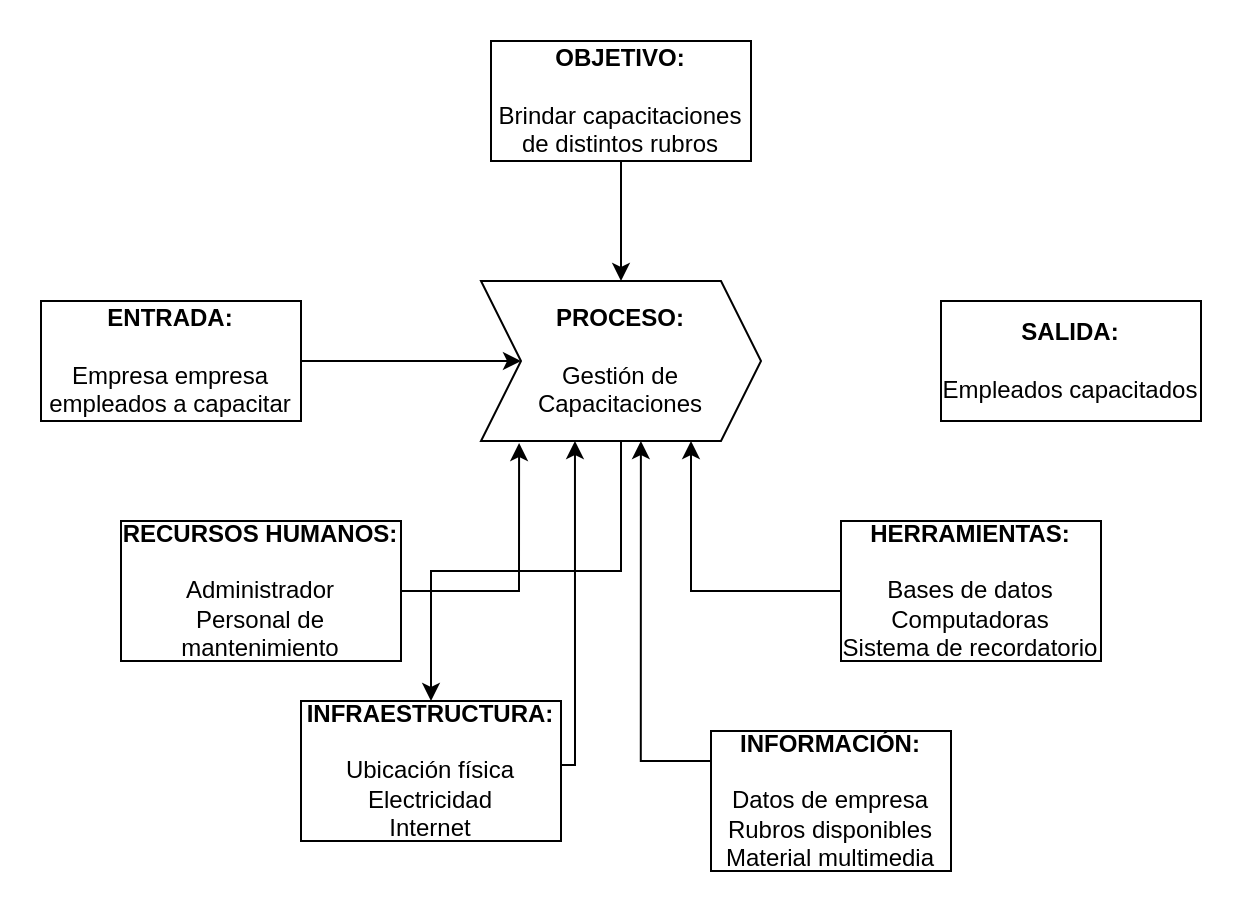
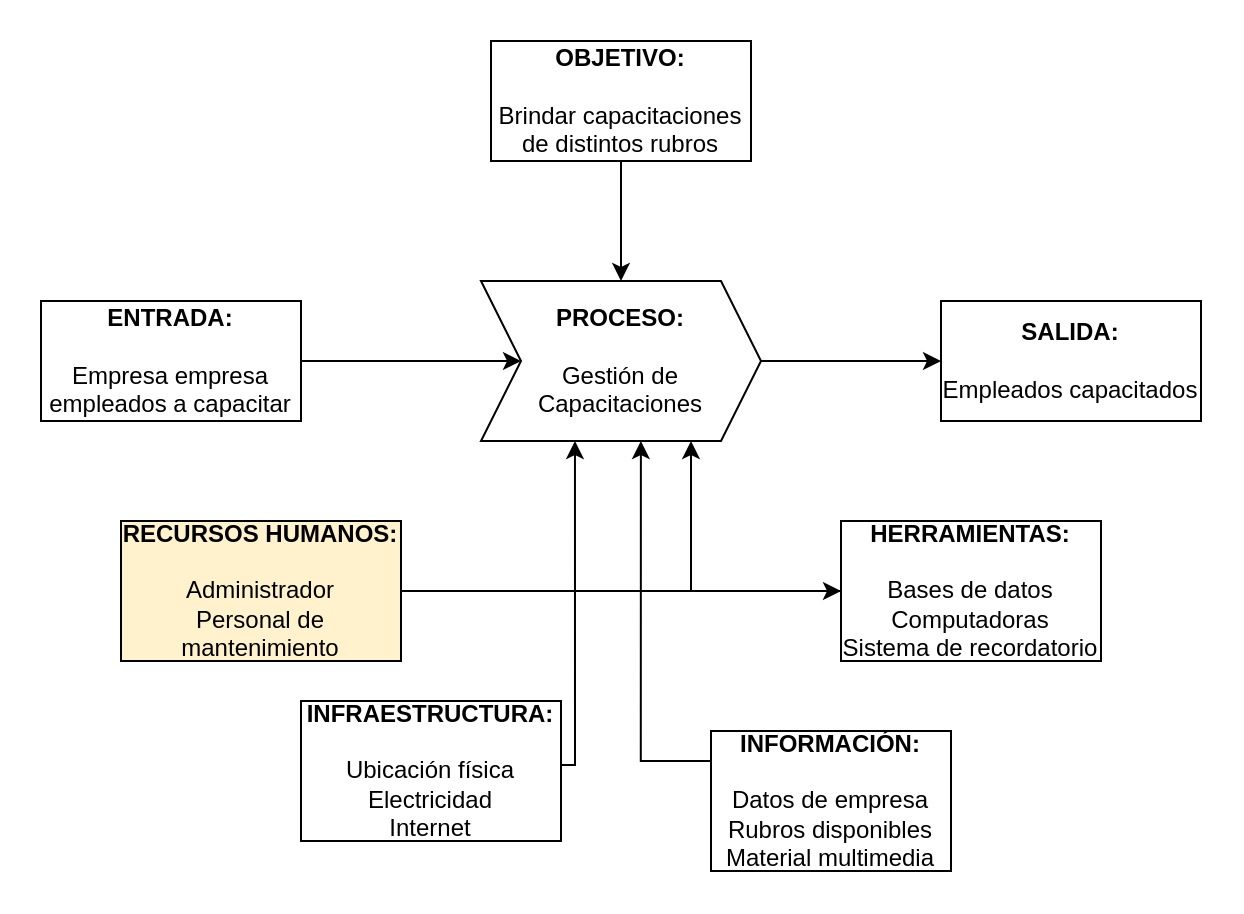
edge "RECURSOS HUMANOS: Administrador Personal de mantenimiento" -> "PROCESO: Gestión de Capacitaciones": now "RECURSOS HUMANOS: Administrador Personal de mantenimiento" -> "HERRAMIENTAS: Bases de datos Computadoras Sistema de recordatorio"
edge "PROCESO: Gestión de Capacitaciones" -> "INFRAESTRUCTURA: Ubicación física Electricidad Internet": now "PROCESO: Gestión de Capacitaciones" -> "SALIDA: Empleados capacitados"
node "RECURSOS HUMANOS: Administrador Personal de mantenimiento": fillcolor #ffffff -> #fff2cc
